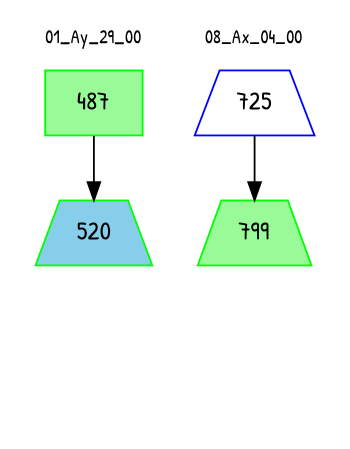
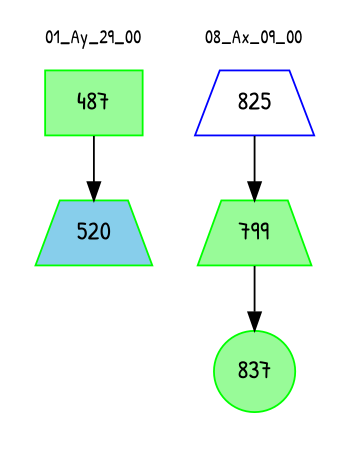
cluster "08_Ax_04_00": label "08_Ax_04_00" -> "08_Ax_09_00"
node "725": label "725" -> "825"
node "837": added
